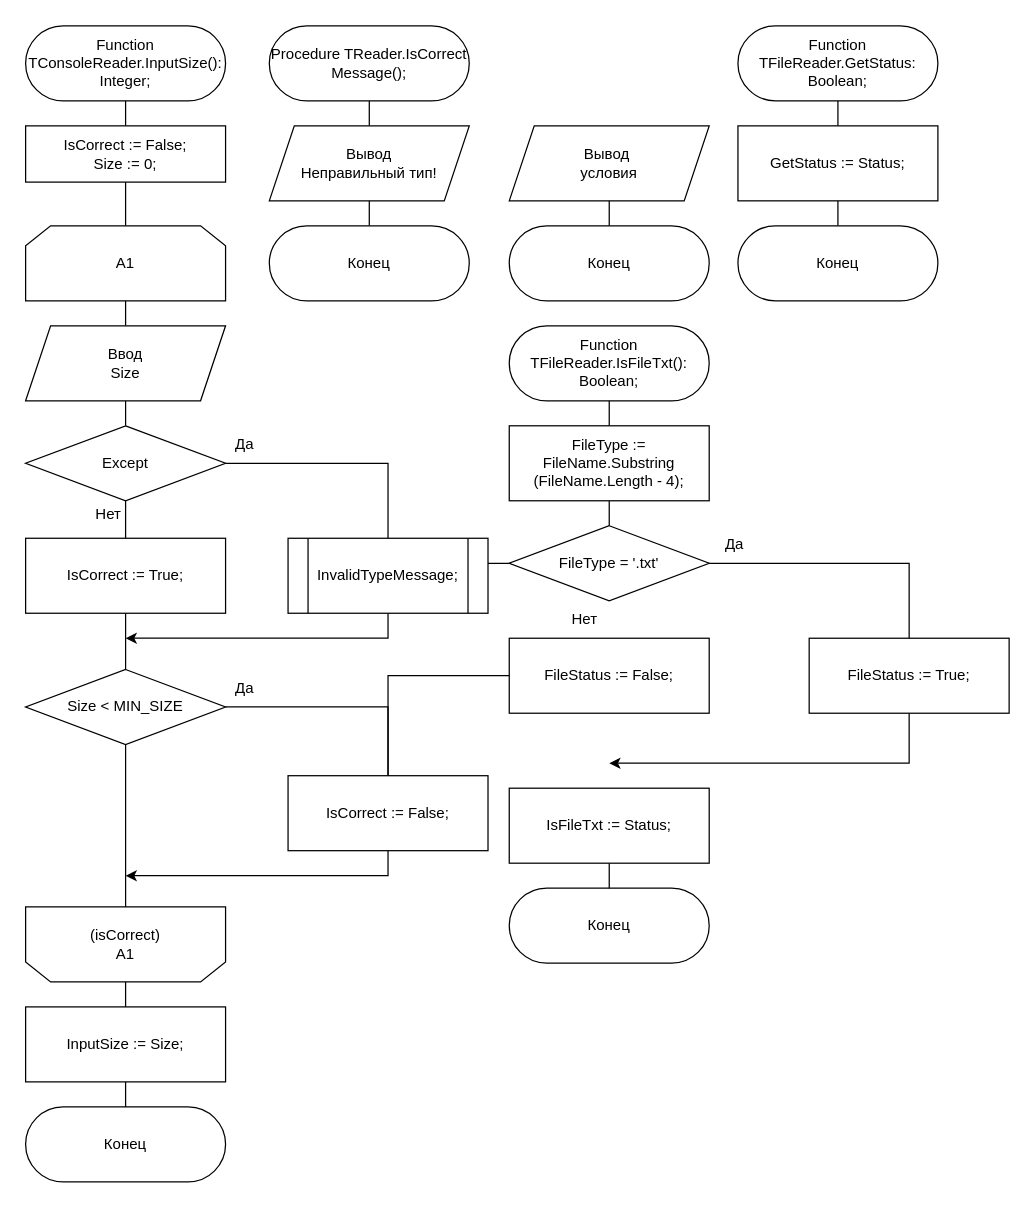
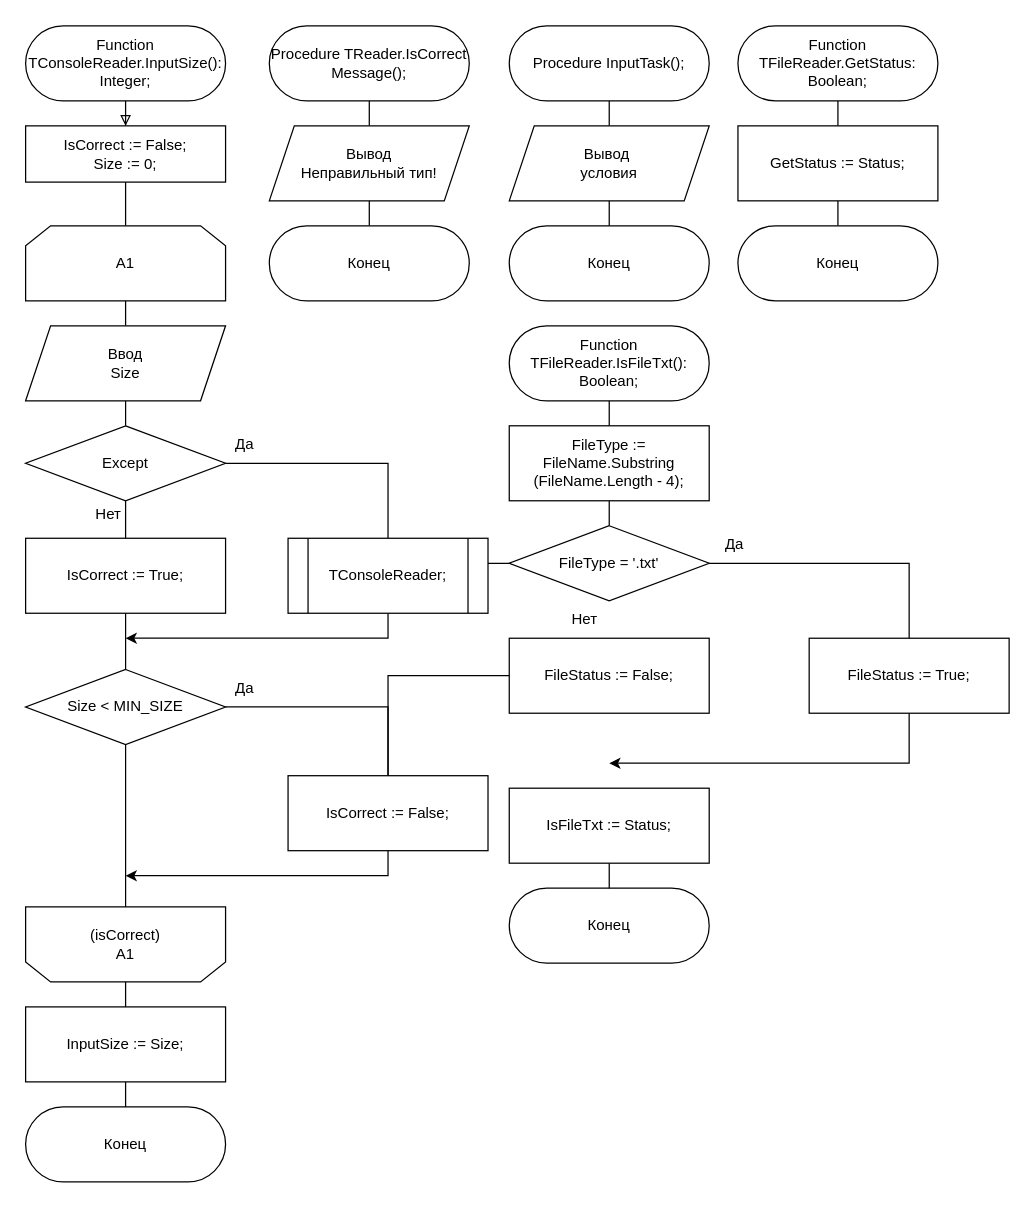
node "Procedure InputTask();": added
edge "Procedure InputTask();" -- "Вывод условия": added
edge "Function TConsoleReader.InputSize(): Integer;" -- "IsCorrect := False; Size := 0;": arrowhead none -> block
node "InvalidTypeMessage;": label "InvalidTypeMessage;" -> "TConsoleReader;"
